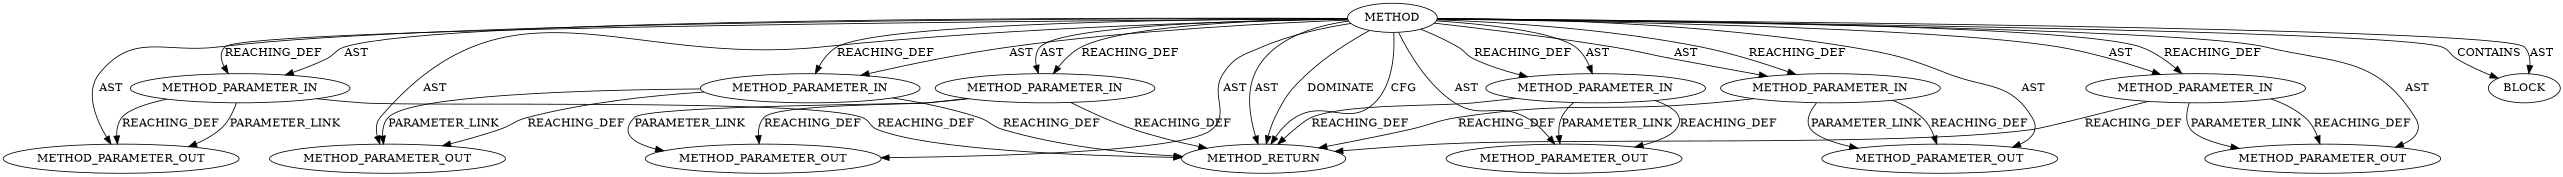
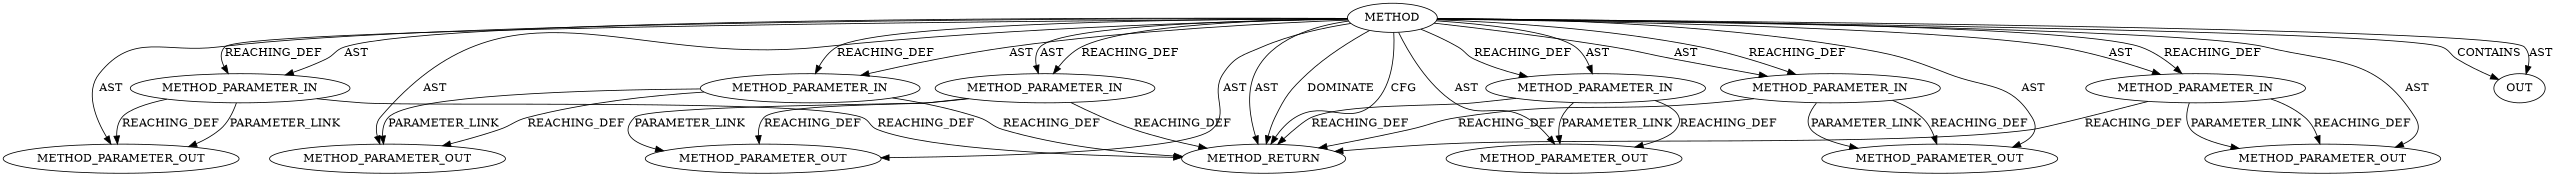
node "BLOCK": label "BLOCK" -> "OUT"
